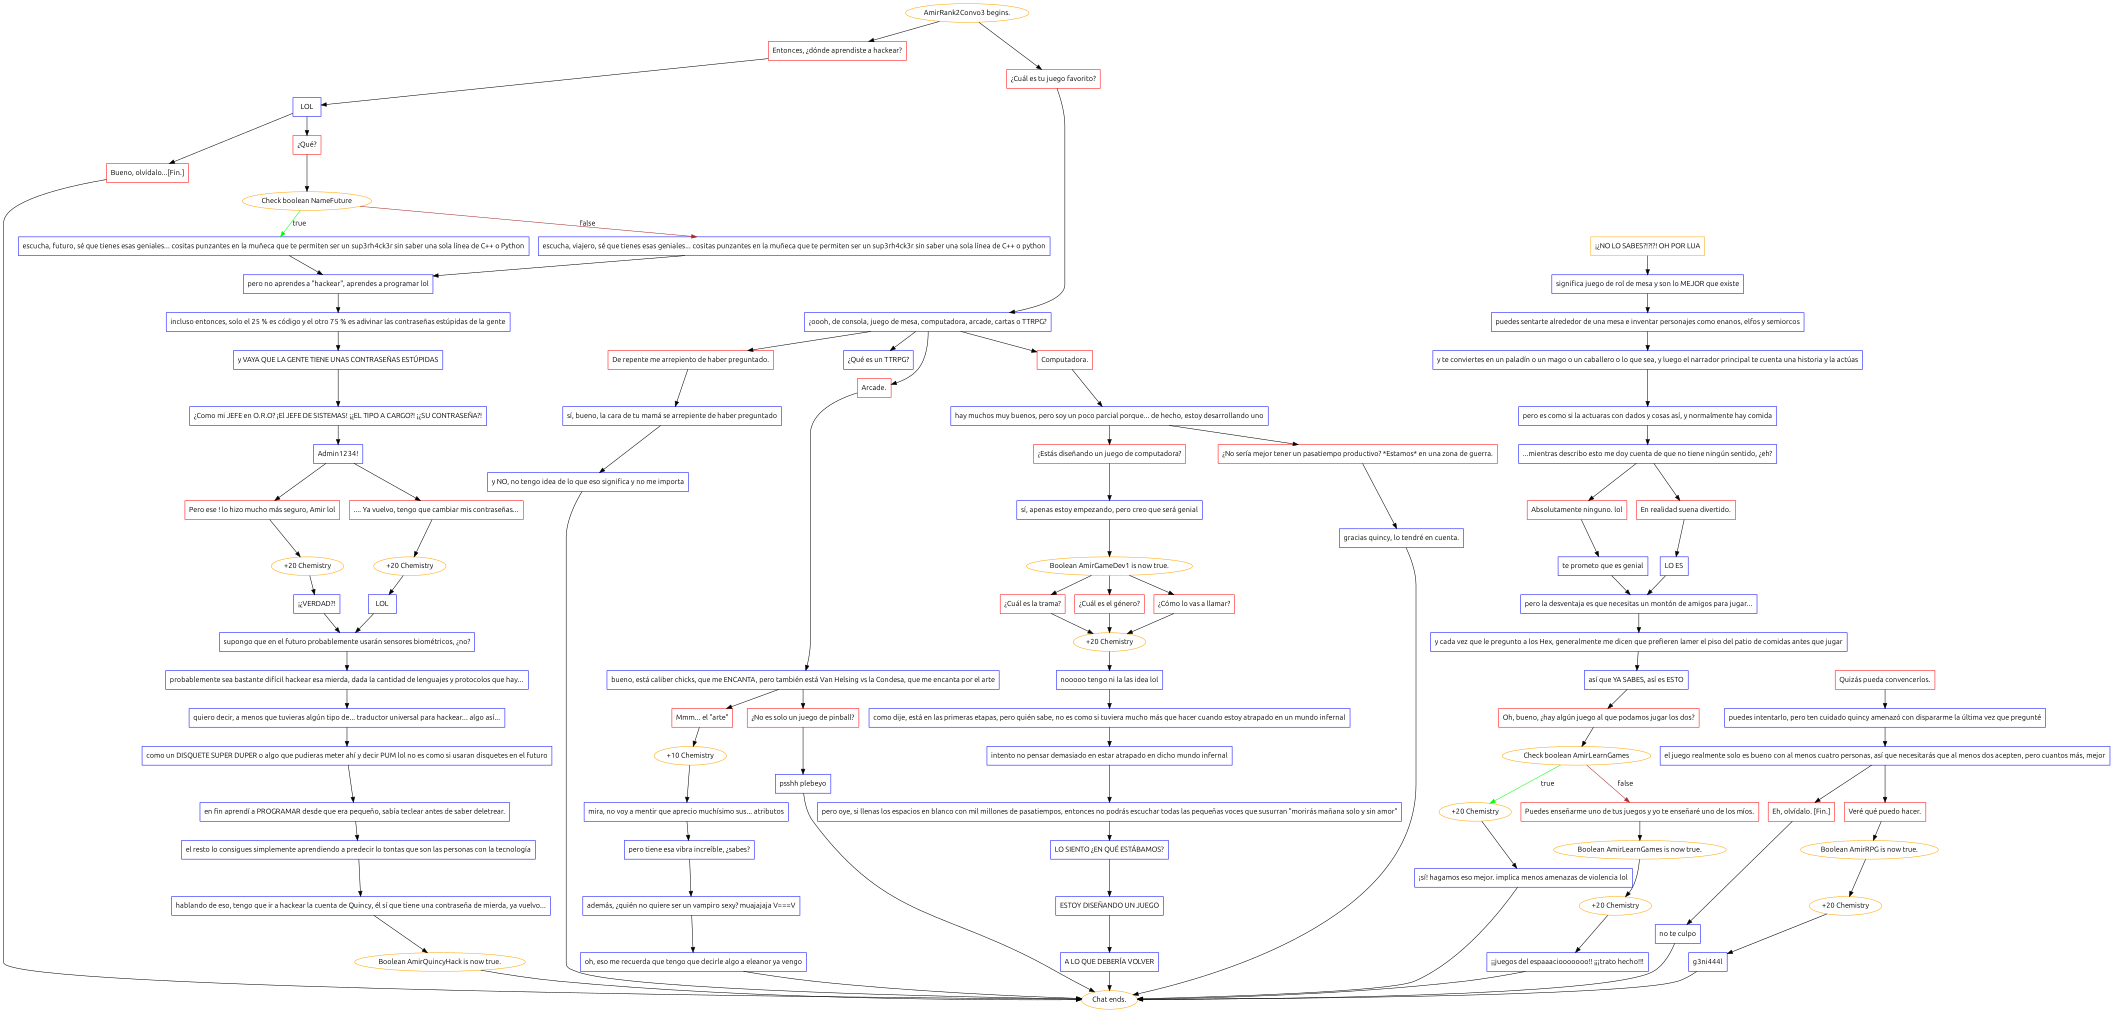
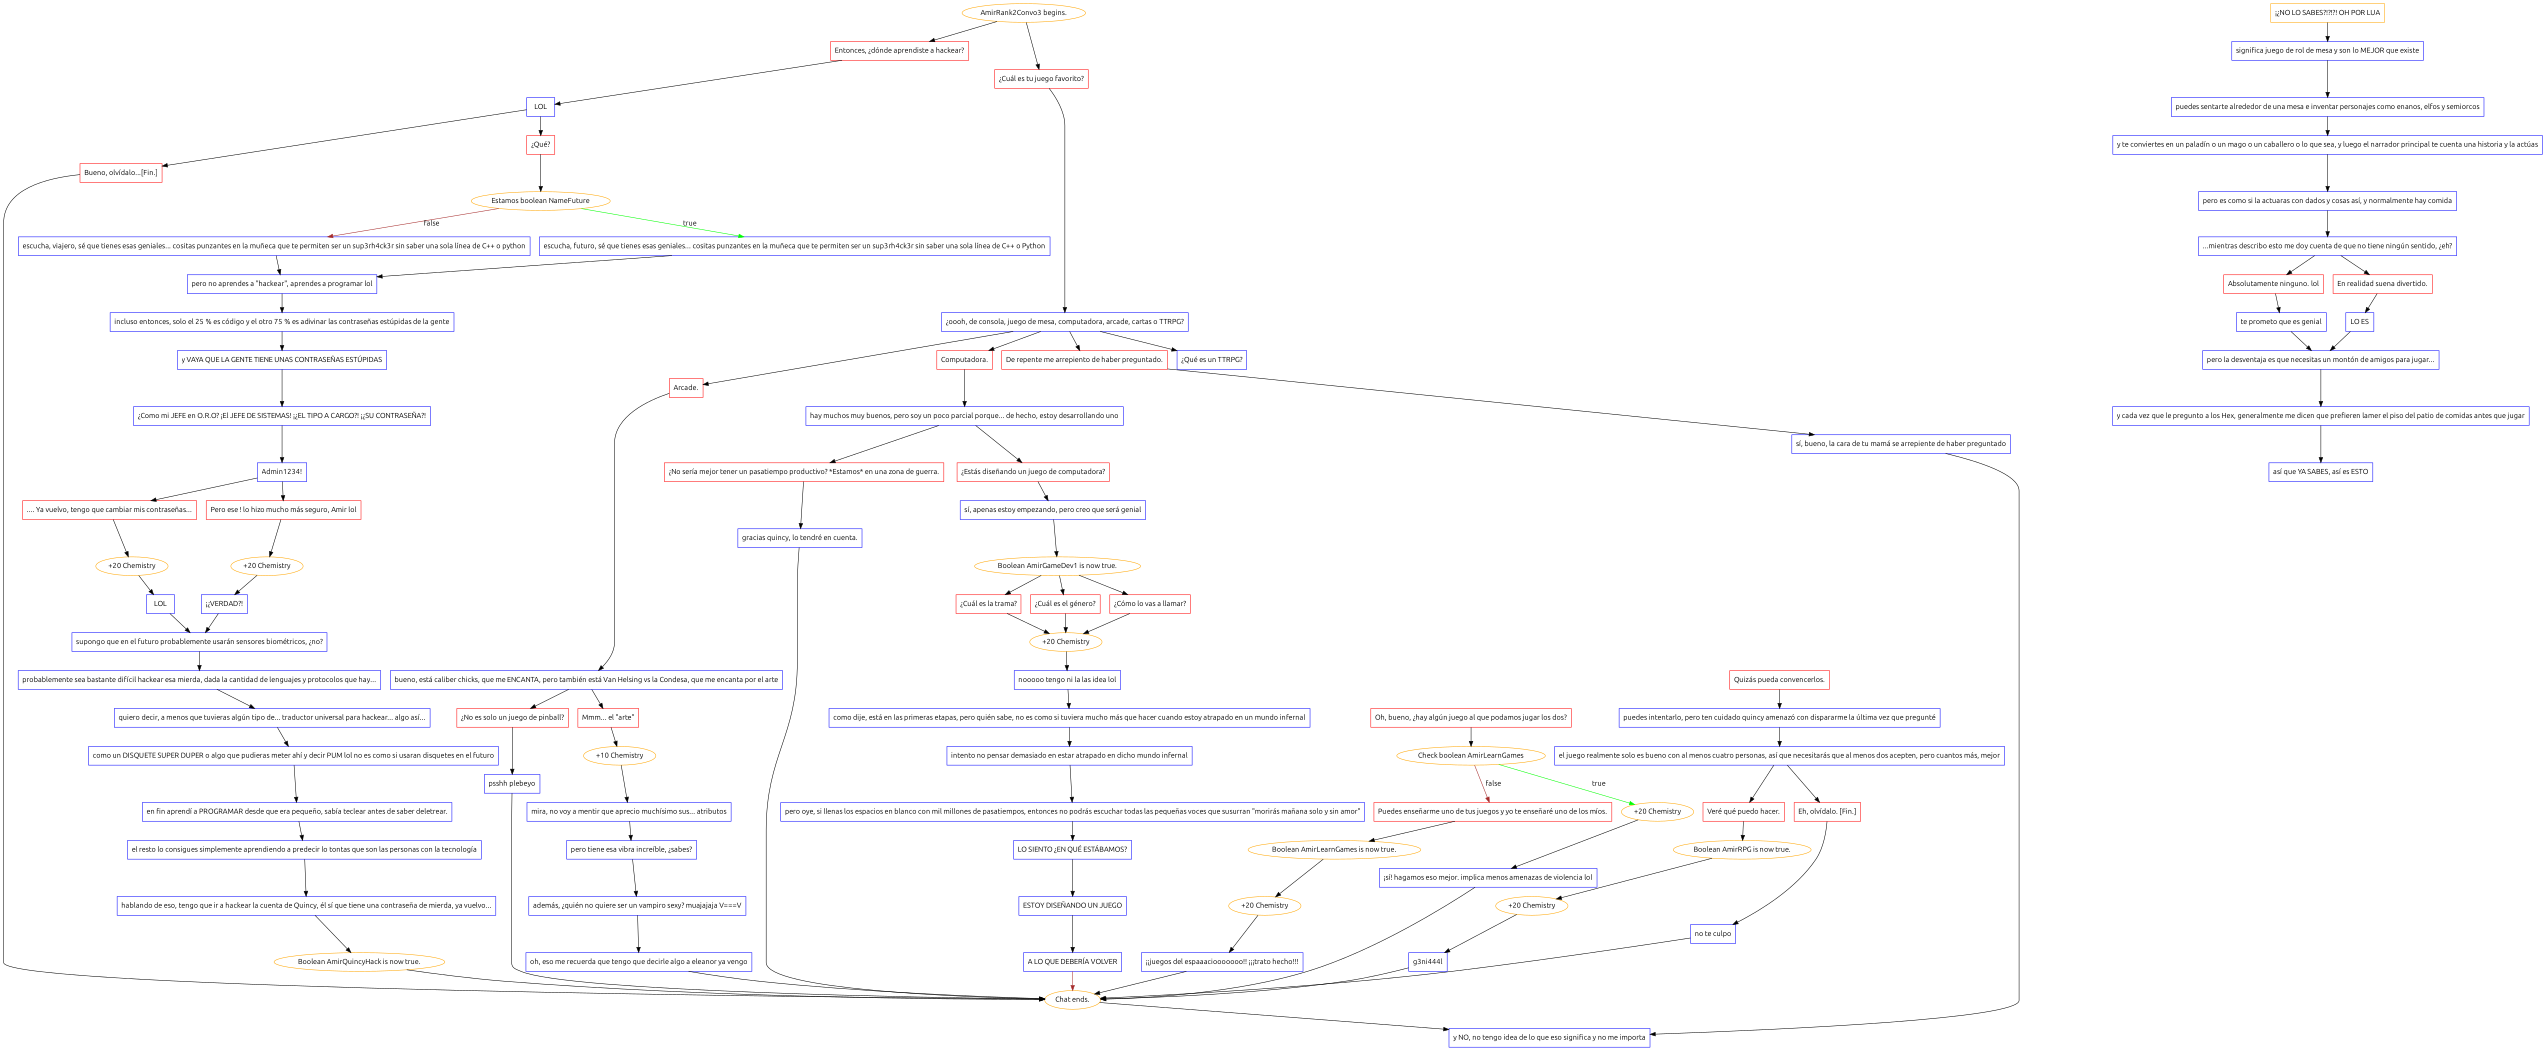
node "Check boolean NameFuture": label "Check boolean NameFuture" -> "Estamos boolean NameFuture"
edge "así que YA SABES, así es ESTO" -> "Oh, bueno, ¿hay algún juego al que podamos jugar los dos?": removed
edge "y NO, no tengo idea de lo que eso significa y no me importa" -> "Chat ends.": reversed
edge "A LO QUE DEBERÍA VOLVER" -> "Chat ends.": color black -> brown
